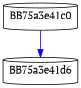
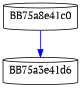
node "BB75a3e41c0": label "BB75a3e41c0" -> "BB75a8e41c0"
